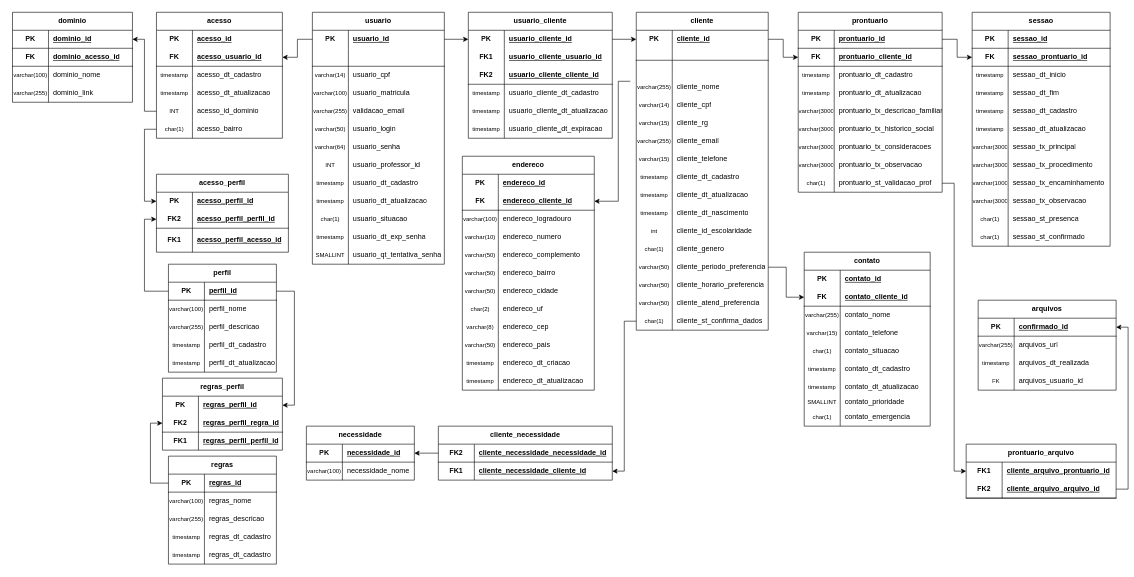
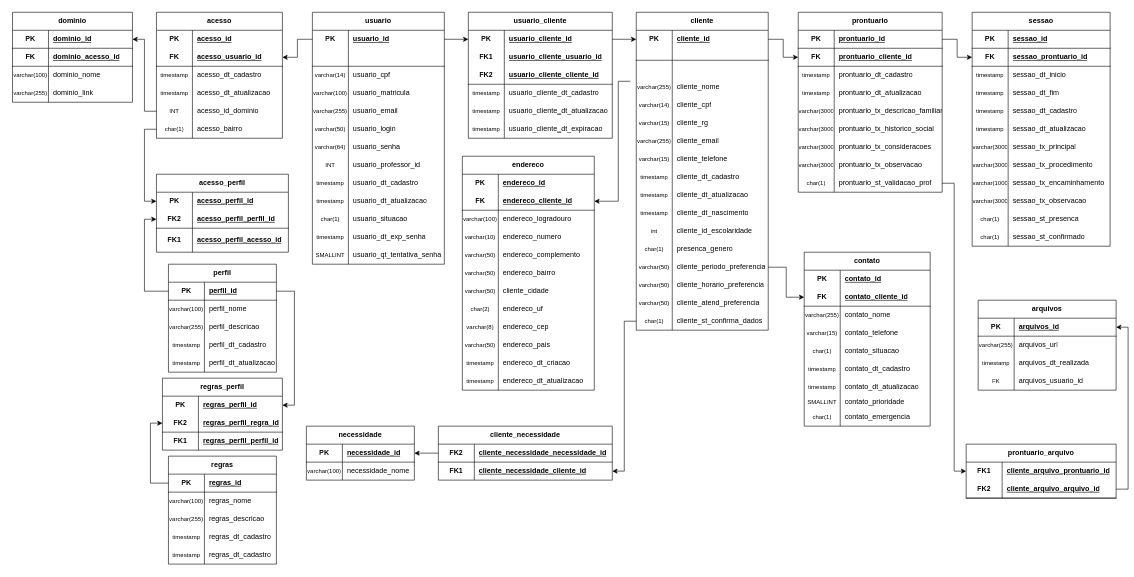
node "validacao_email": label "validacao_email" -> "usuario_email"
node "cliente_genero": label "cliente_genero" -> "presenca_genero"
node "endereco_cidade": label "endereco_cidade" -> "cliente_cidade"
node "confirmado_id": label "confirmado_id" -> "arquivos_id"
